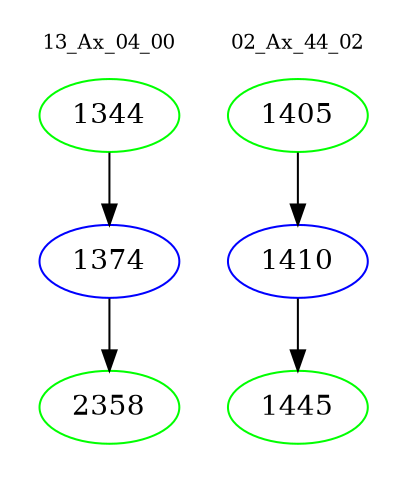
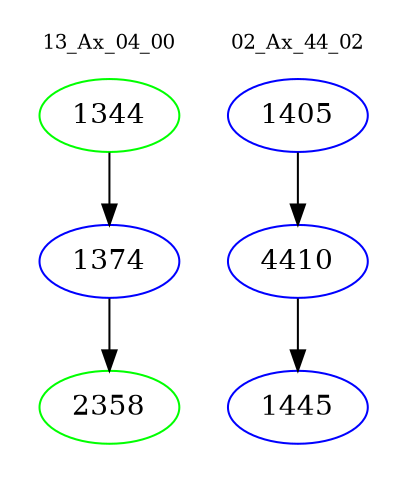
node "1405": color green -> blue
node "1410": label "1410" -> "4410"
node "1445": color green -> blue
